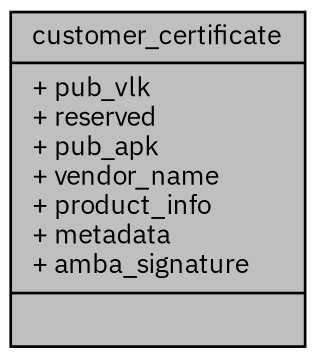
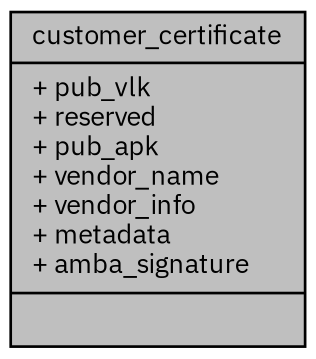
node "customer_certificate": text "+ product_info" -> "+ vendor_info"
